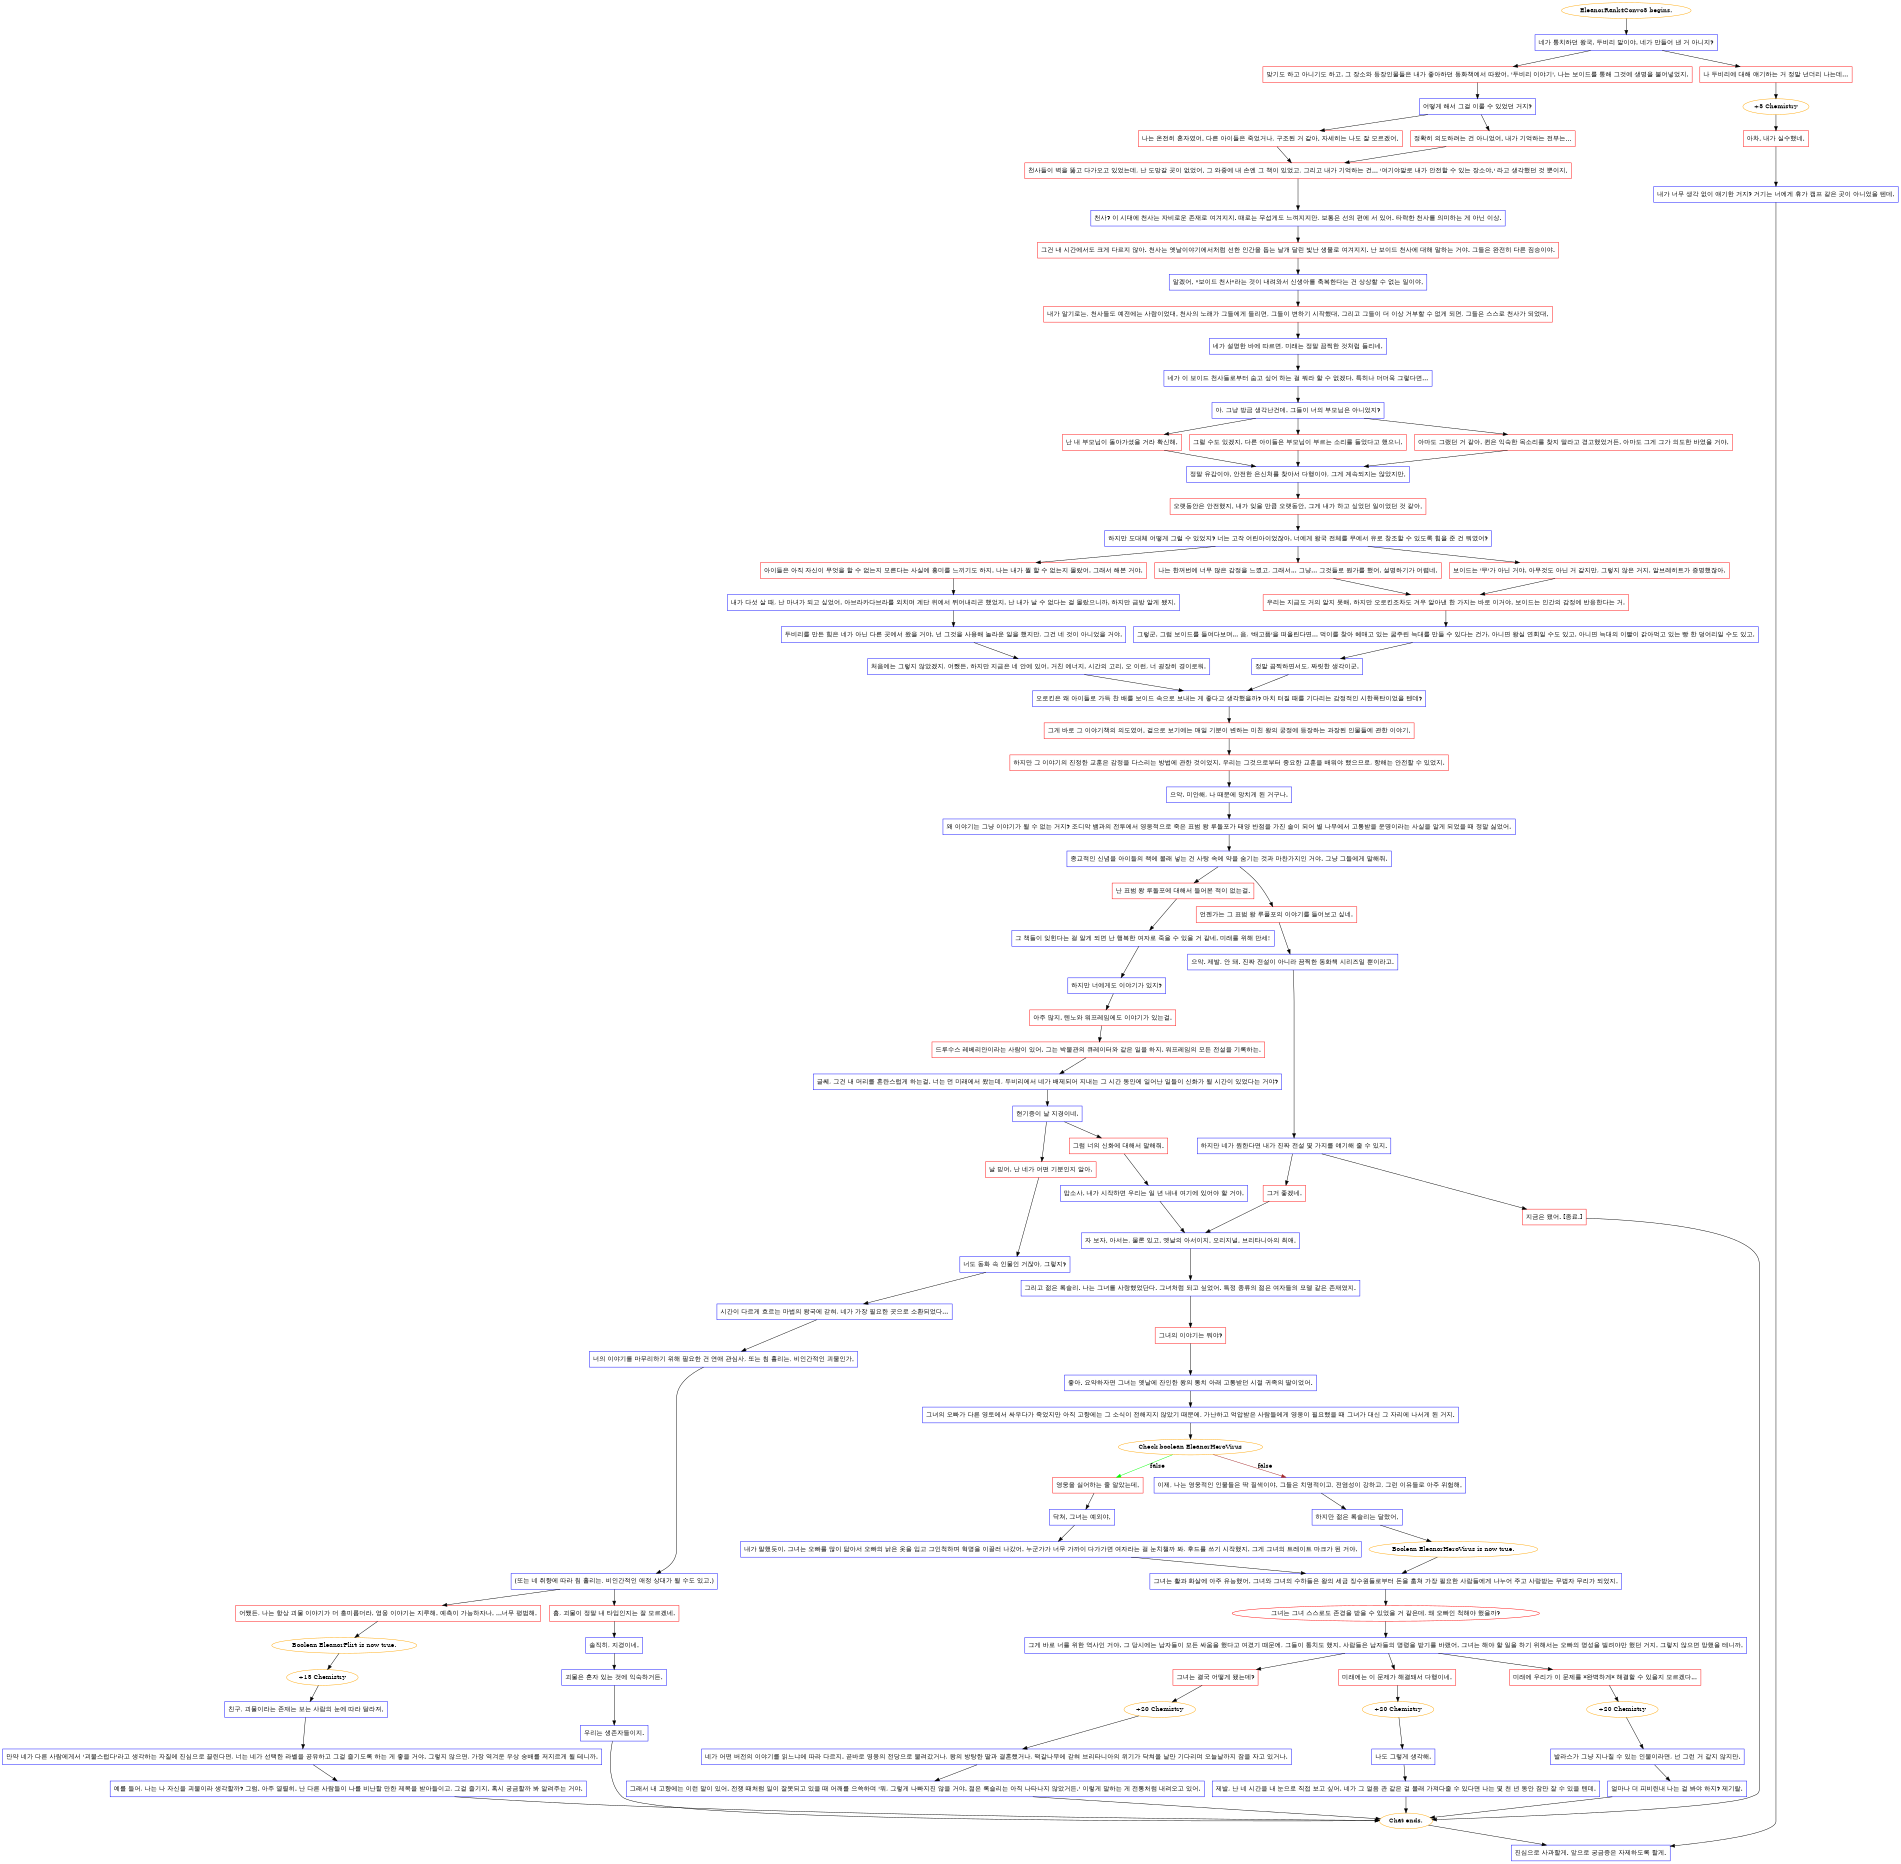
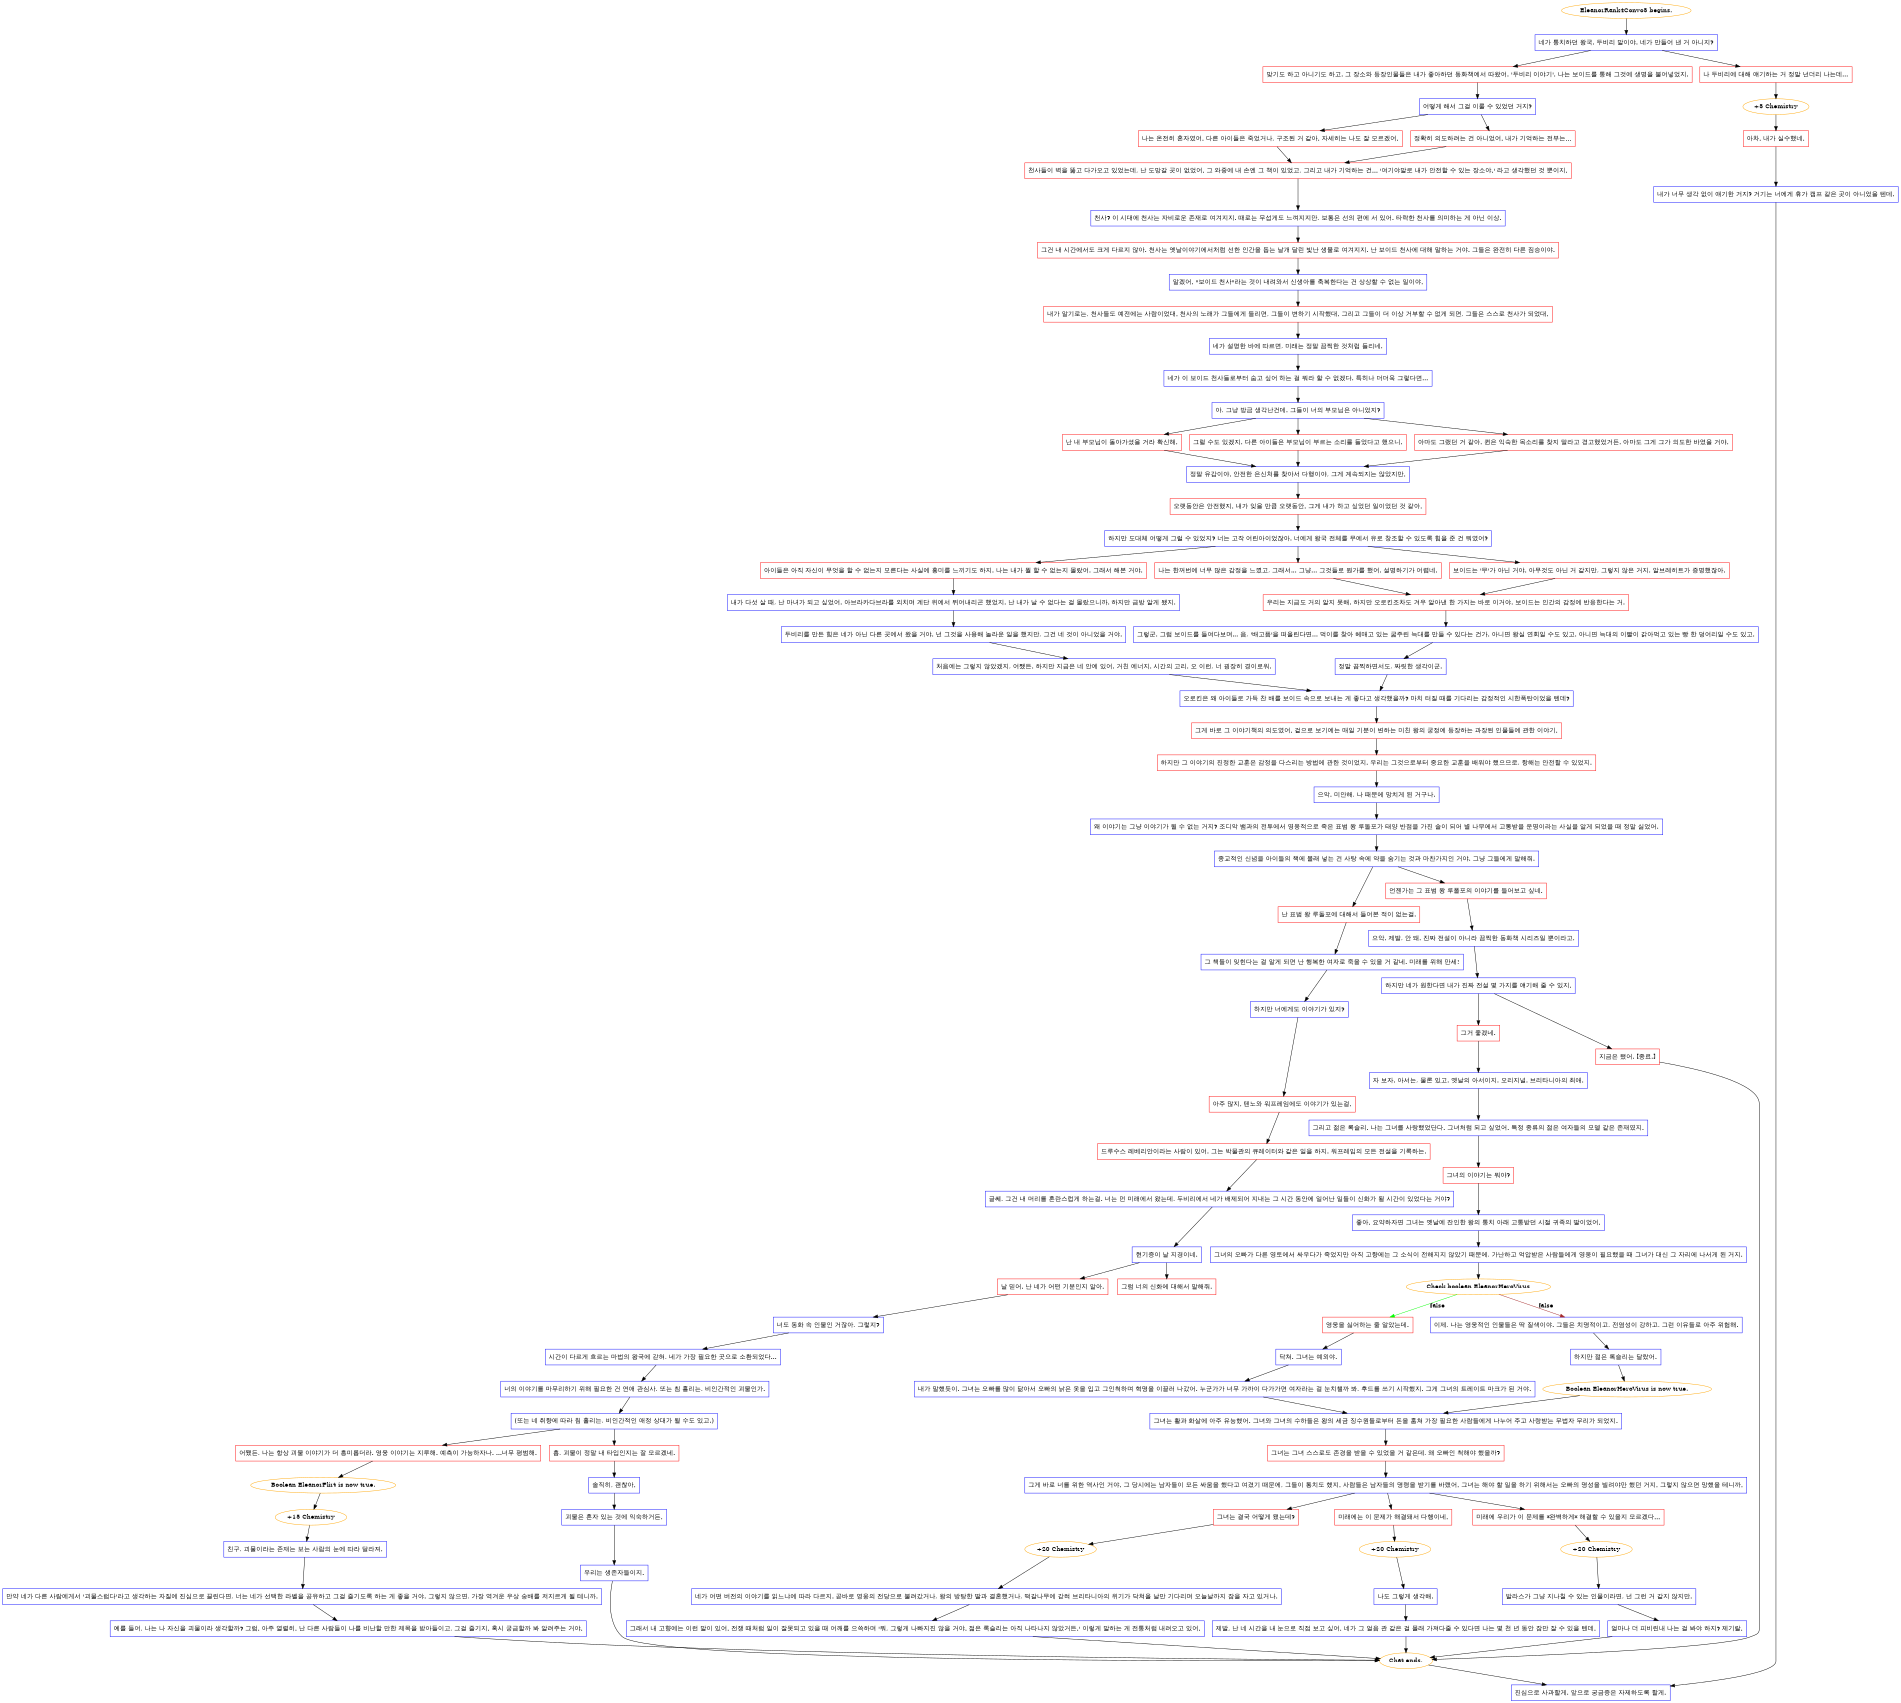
node "맙소사. 내가 시작하면 우리는 일 년 내내 여기에 있어야 할 거야.": removed
node "그녀는 그녀 스스로도 존경을 받을 수 있었을 거 같은데, 왜 오빠인 척해야 했을까?": shape ellipse -> box
node "솔직히, 지경이네.": label "솔직히, 지경이네." -> "솔직히, 괜찮아."
